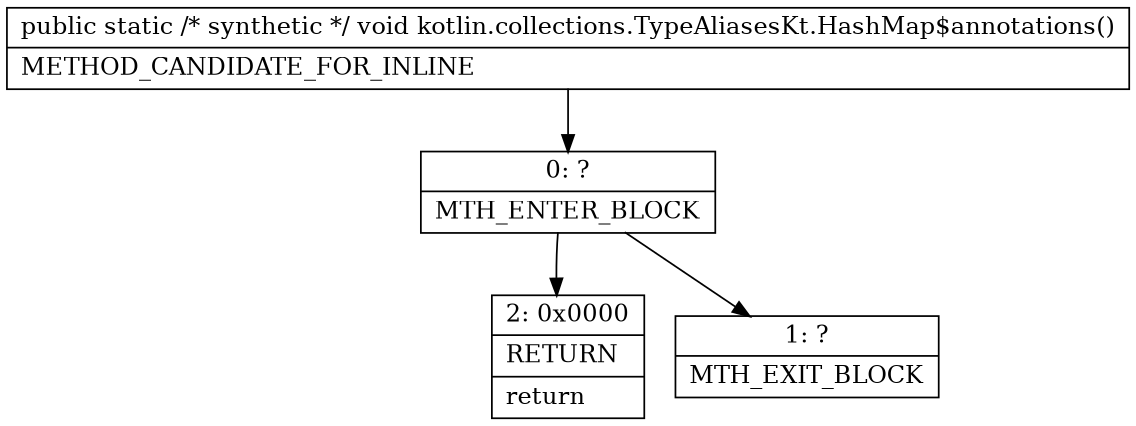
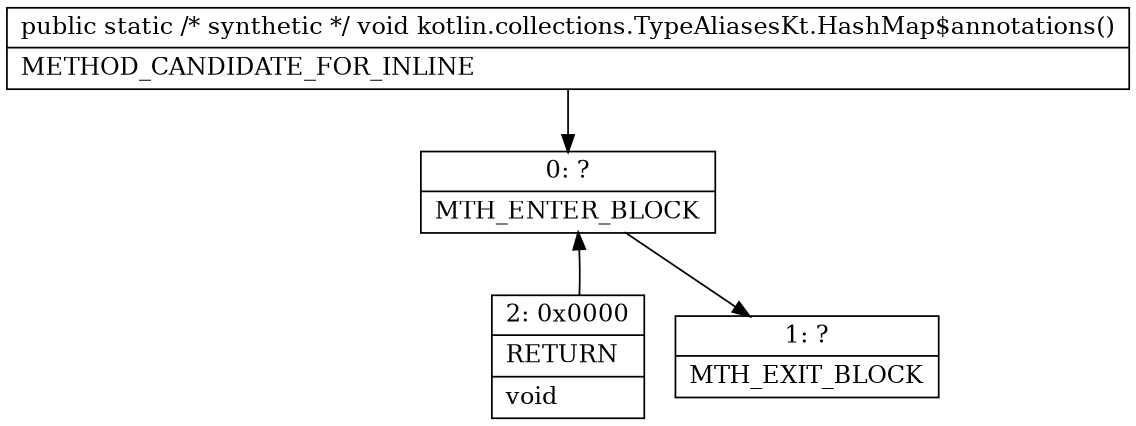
edge "0: ?" -> "2: 0x0000": reversed
node "2: 0x0000": text "return" -> "void"
